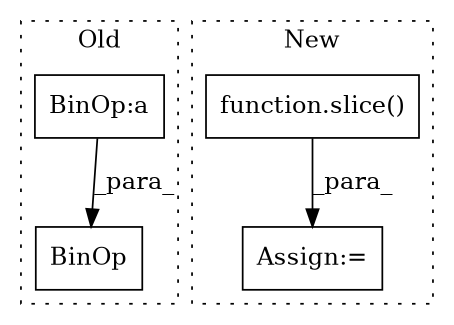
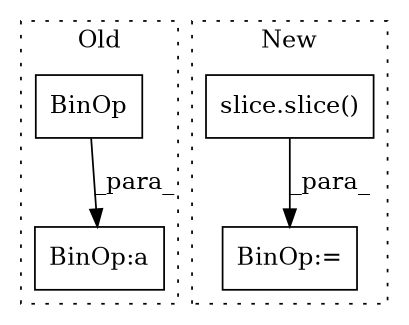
node "function.slice()": label "function.slice()" -> "slice.slice()"
edge "BinOp:a" -> "BinOp": reversed
node "Assign:=": label "Assign:=" -> "BinOp:="
